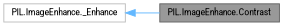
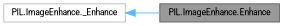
node "PIL.ImageEnhance.Contrast": label "PIL.ImageEnhance.Contrast" -> "PIL.ImageEnhance.Enhance"
